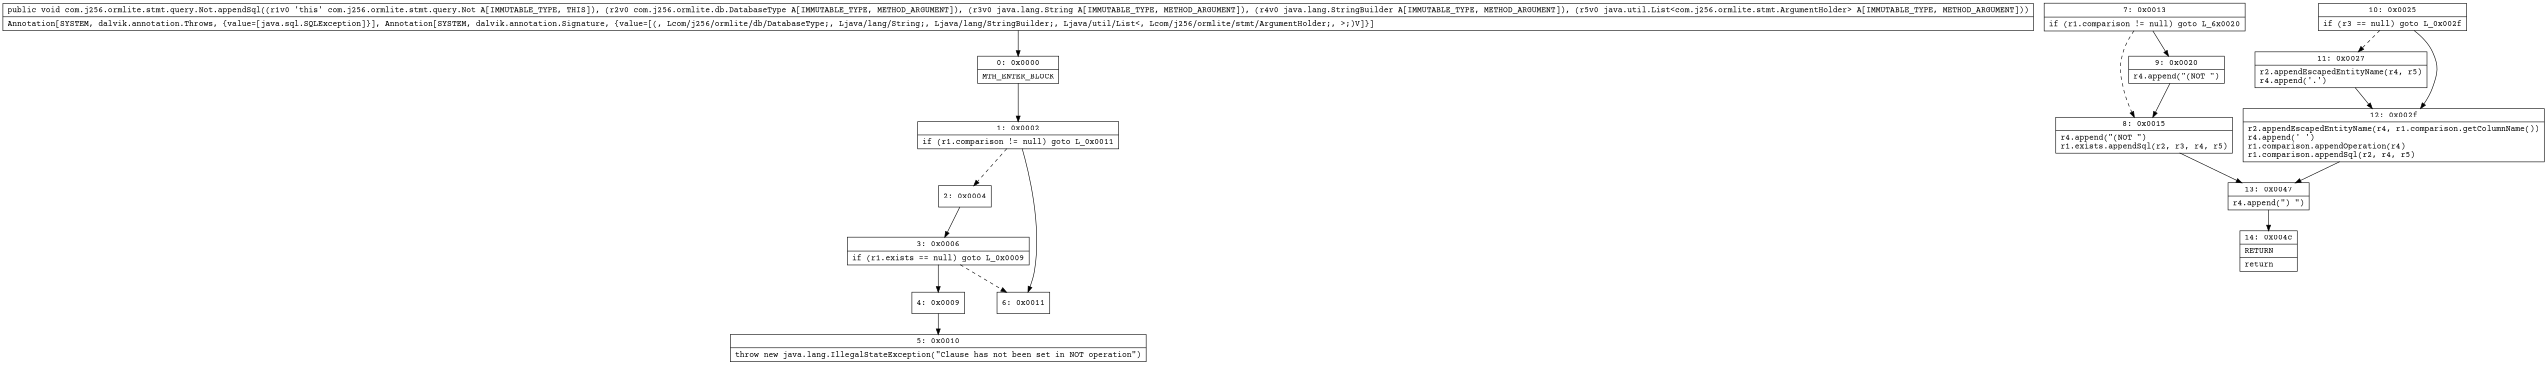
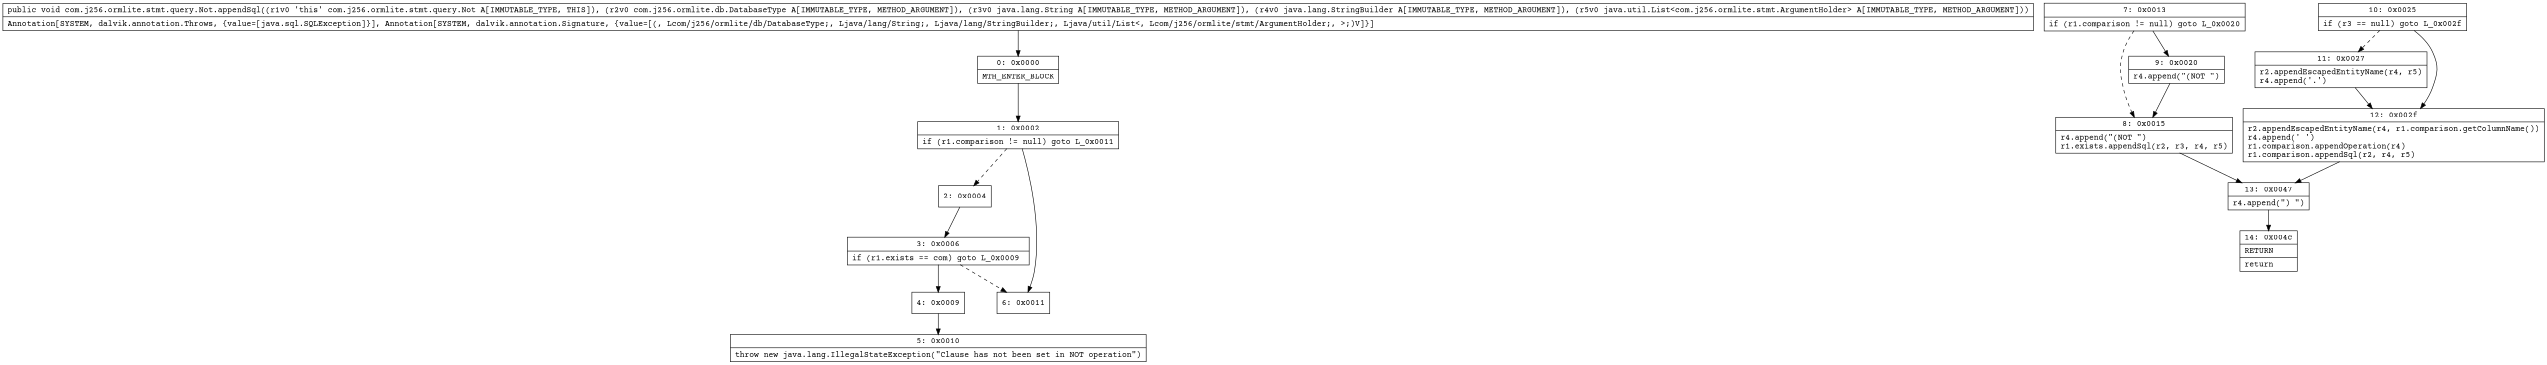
node "7: 0x0013": text "if (r1.comparison != null) goto L_6x0020" -> "if (r1.comparison != null) goto L_0x0020"
node "3: 0x0006": text "if (r1.exists == null) goto L_0x0009" -> "if (r1.exists == com) goto L_0x0009"
